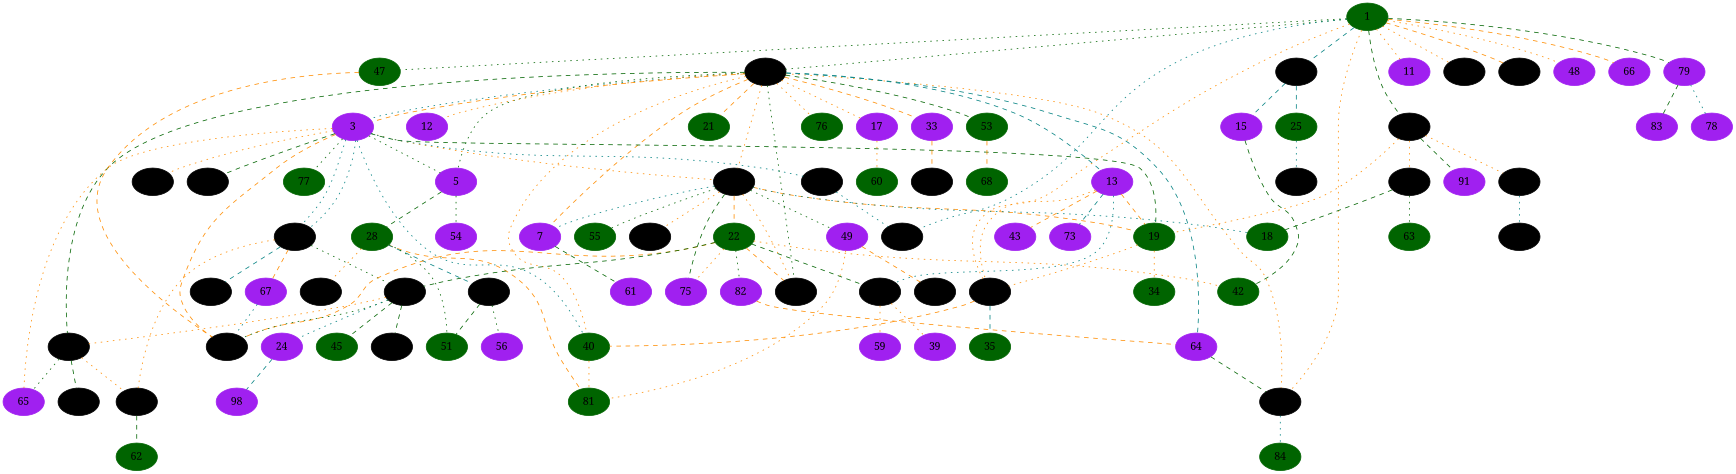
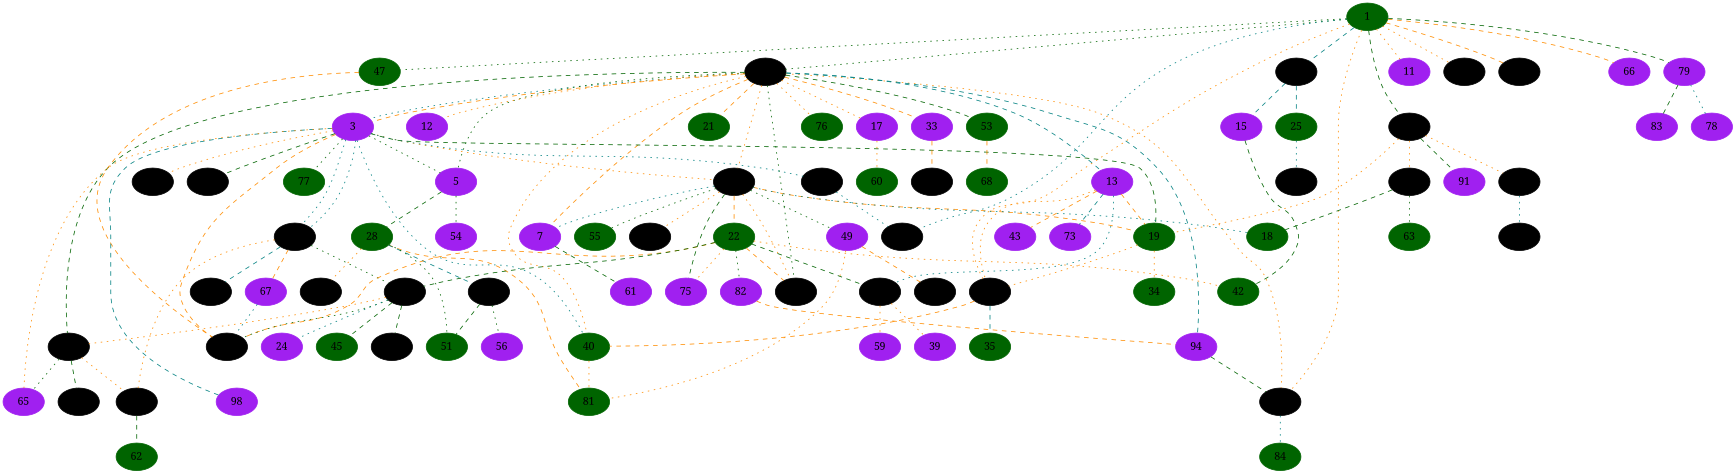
node "48": removed
node "64": label "64" -> "94"
edge "24" -- "98": now "3" -- "98"
